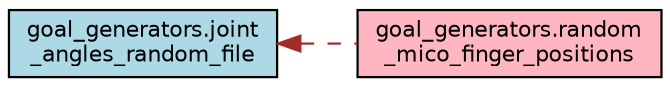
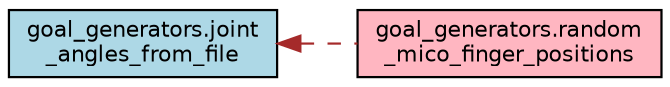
node "goal_generators.joint _angles_random_file": label "goal_generators.joint _angles_random_file" -> "goal_generators.joint _angles_from_file"
